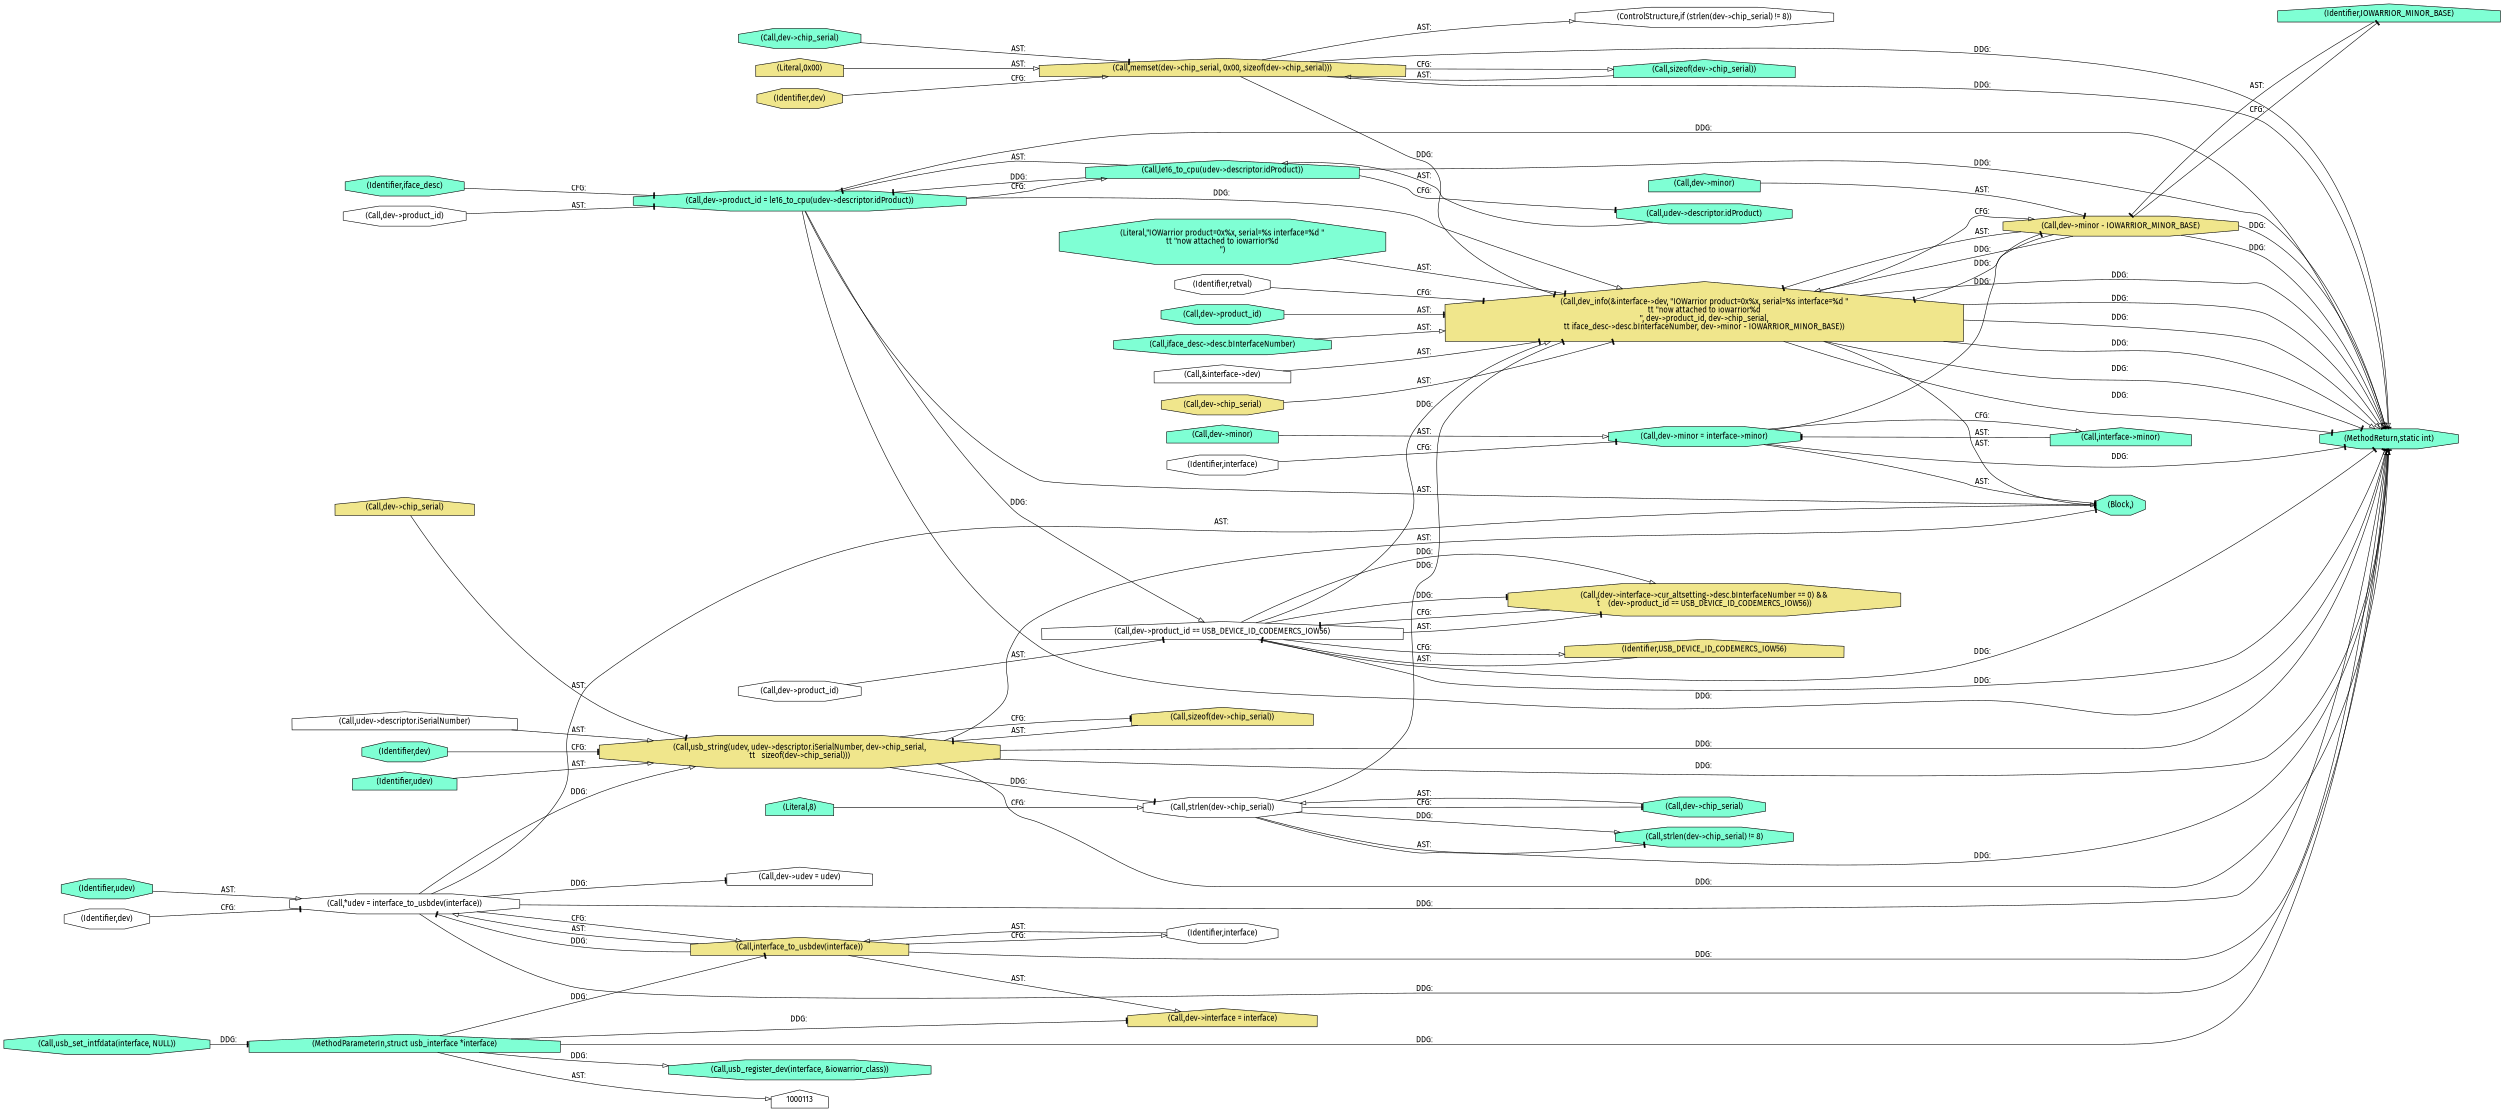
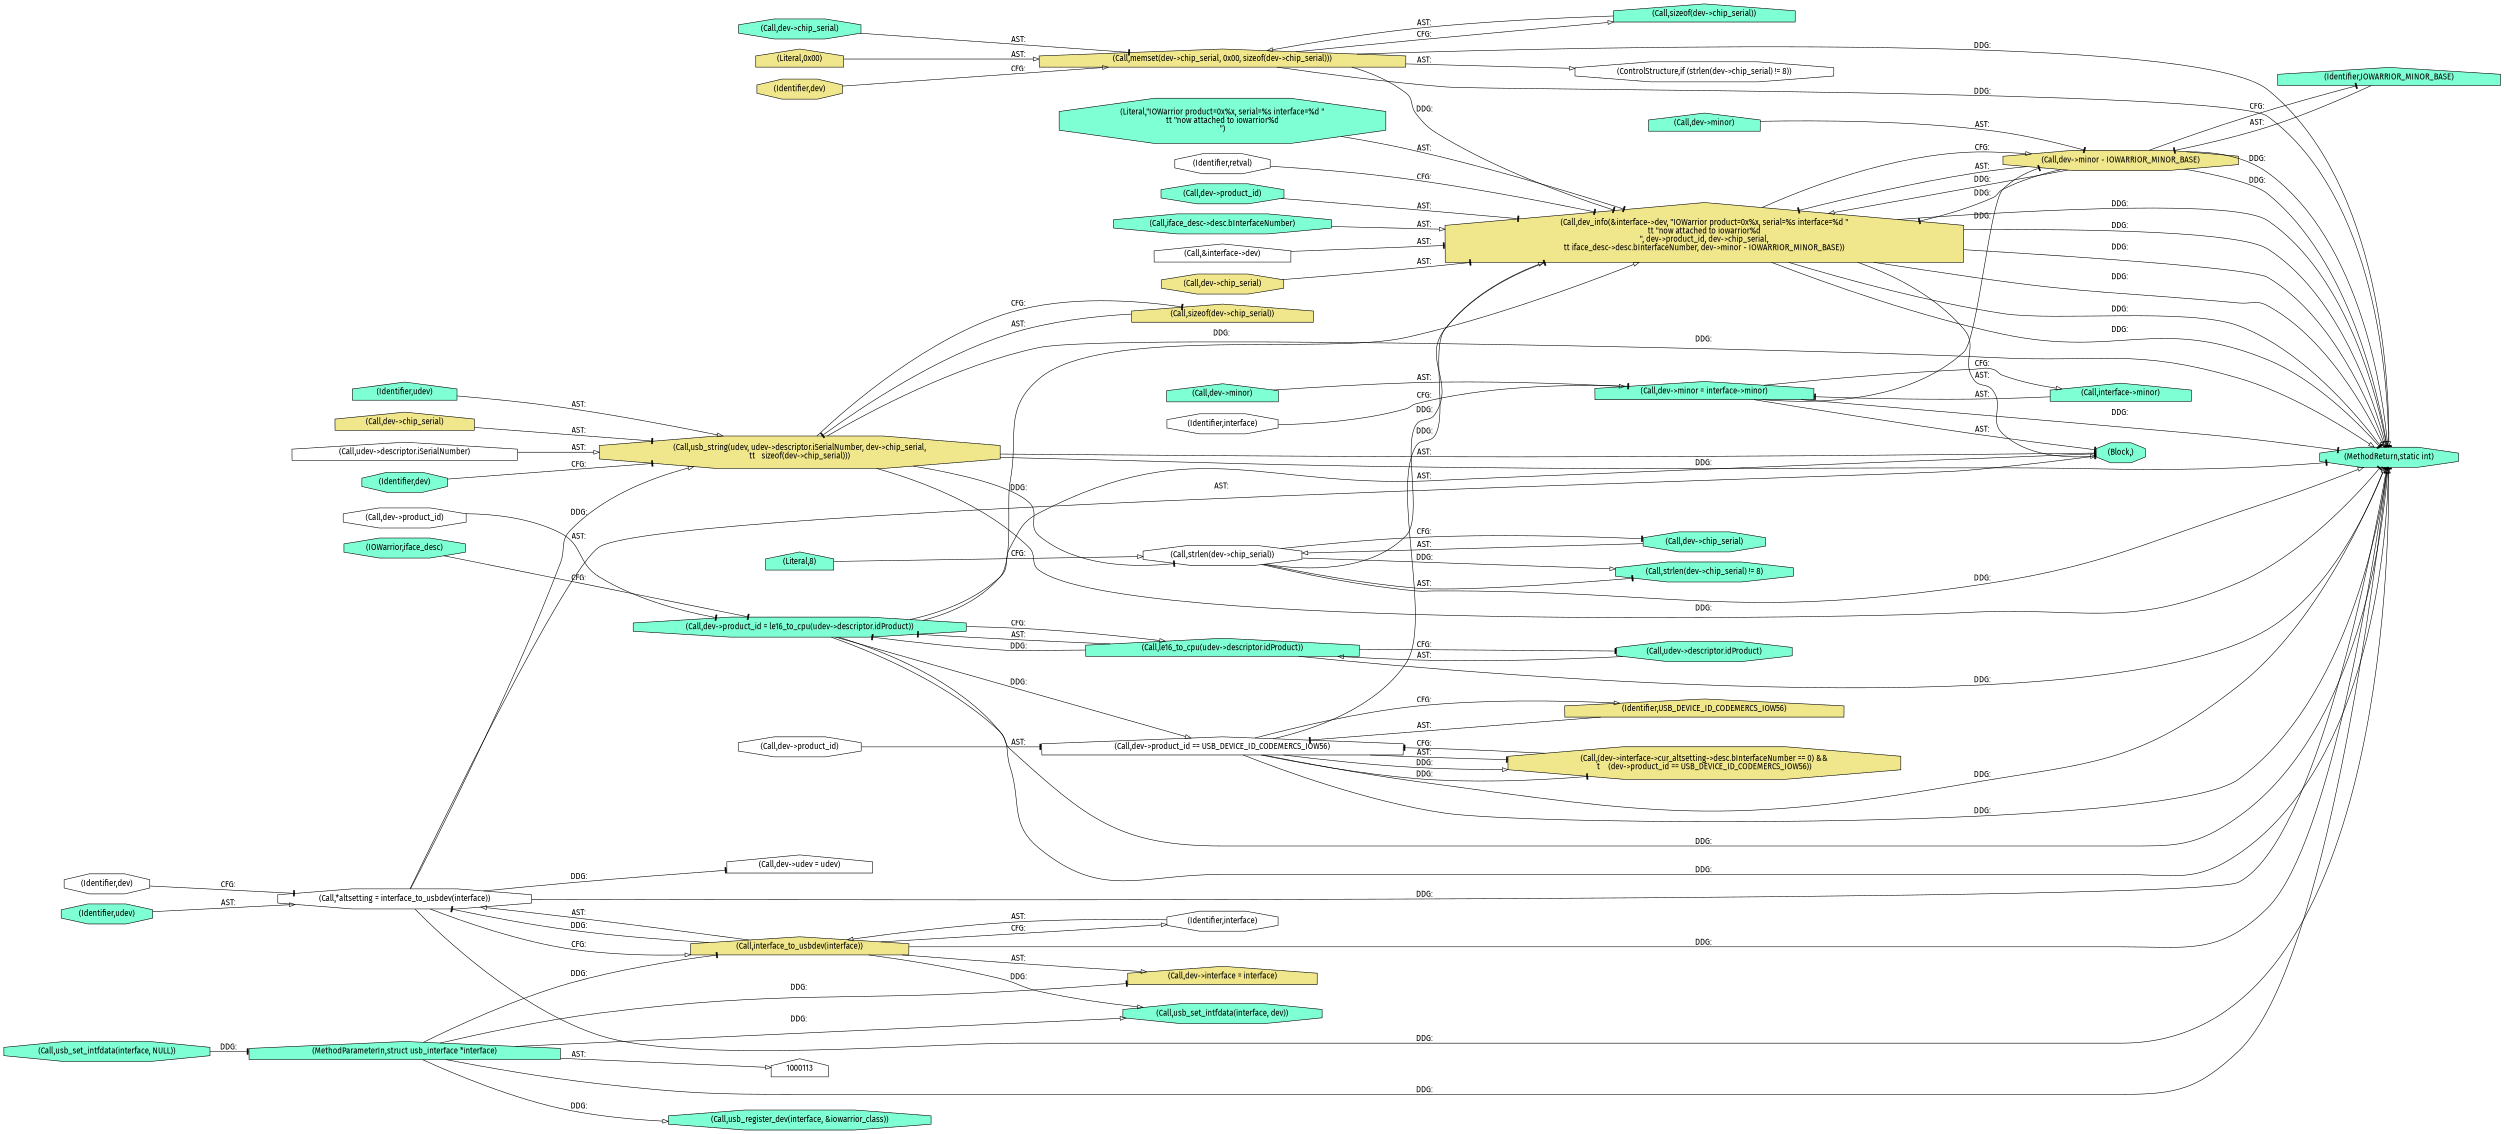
node "(Identifier,iface_desc)": label "(Identifier,iface_desc)" -> "(IOWarrior,iface_desc)"
node "(Call,dev->minor = interface->minor)": shape octagon -> house
node "(Call,*udev = interface_to_usbdev(interface))": label "(Call,*udev = interface_to_usbdev(interface))" -> "(Call,*altsetting = interface_to_usbdev(interface))"
node "(Call,usb_set_intfdata(interface, dev))": added
